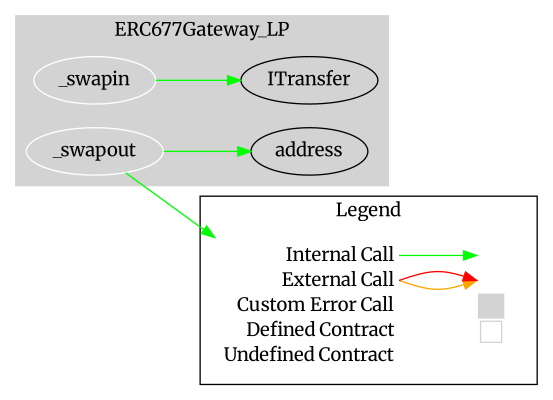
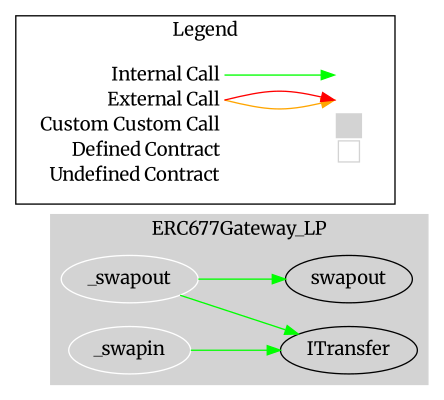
node "address": label "address" -> "swapout"
edge "_swapout" -> "Internal Call": now "_swapout" -> "ITransfer"
node "Internal Call": text "Custom Error Call" -> "Custom Custom Call"
